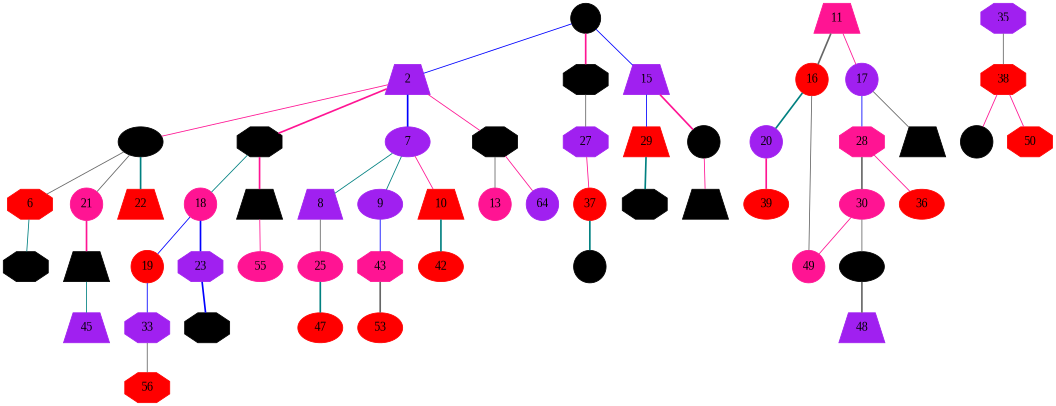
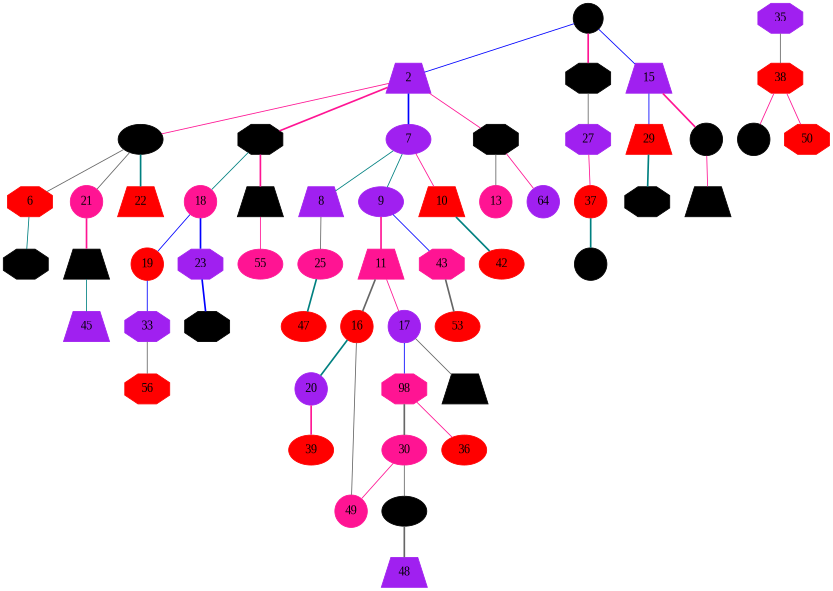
node "28": label "28" -> "98"
edge "9" -- "11": added
